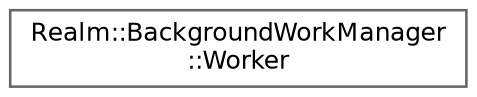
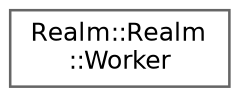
node "Realm::BackgroundWorkManager ::Worker": label "Realm::BackgroundWorkManager ::Worker" -> "Realm::Realm ::Worker"
